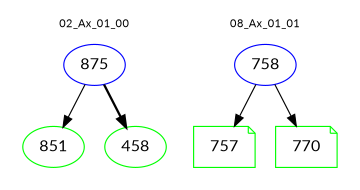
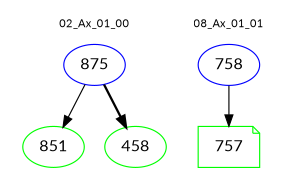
node "770": removed
